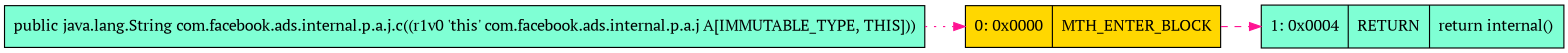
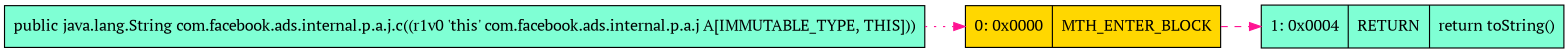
node "1: 0x0004": text "return internal()" -> "return toString()"
